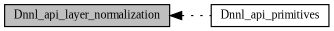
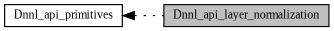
edge "Dnnl_api_primitives" -> "Dnnl_api_layer_normalization": reversed
